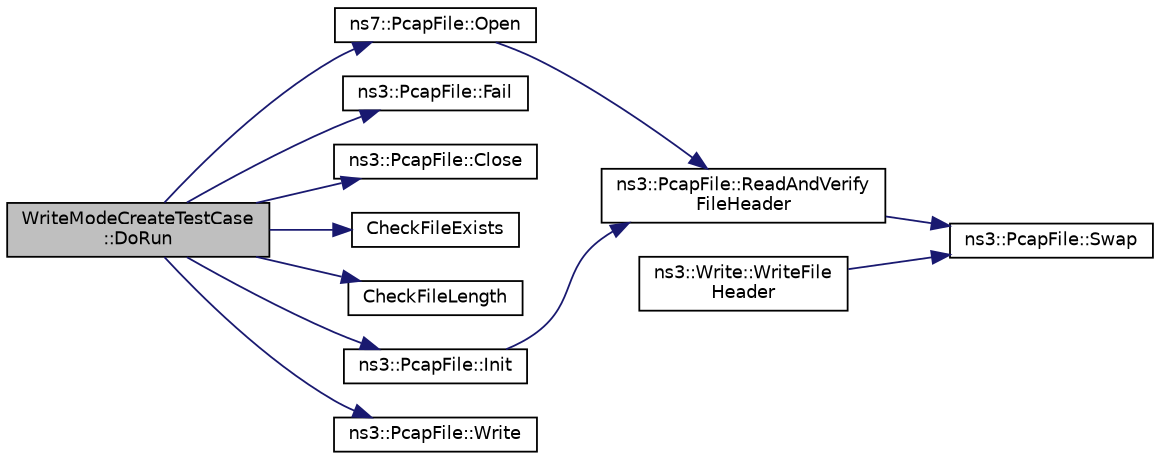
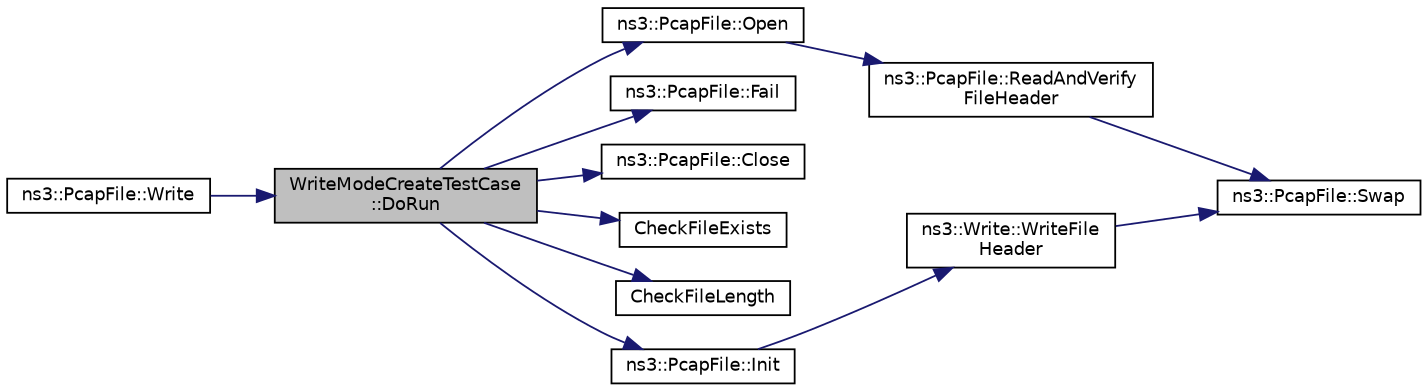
node "ns7::PcapFile::Open": label "ns7::PcapFile::Open" -> "ns3::PcapFile::Open"
edge "ns3::PcapFile::Init" -> "ns3::PcapFile::ReadAndVerify FileHeader": now "ns3::PcapFile::Init" -> "ns3::Write::WriteFile Header"
edge "WriteModeCreateTestCase ::DoRun" -> "ns3::PcapFile::Write": reversed
